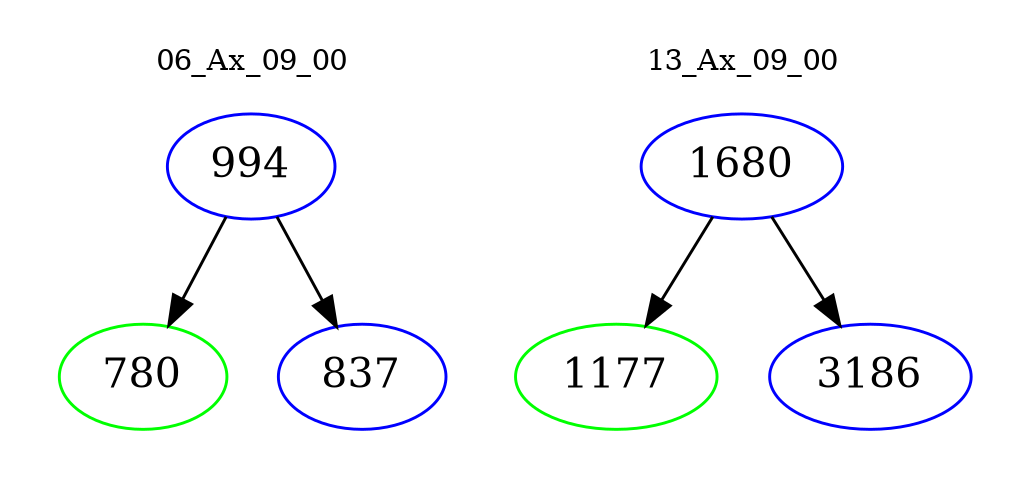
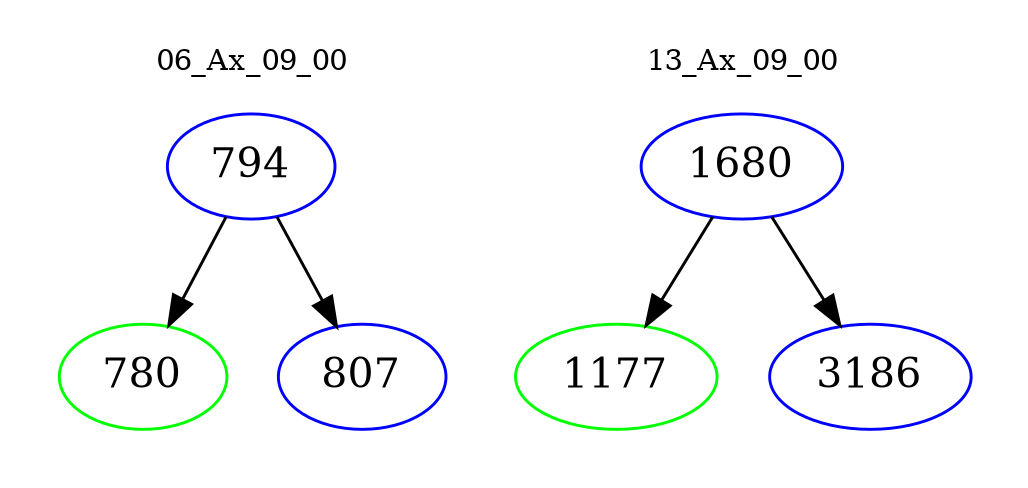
node "994": label "994" -> "794"
node "837": label "837" -> "807"
